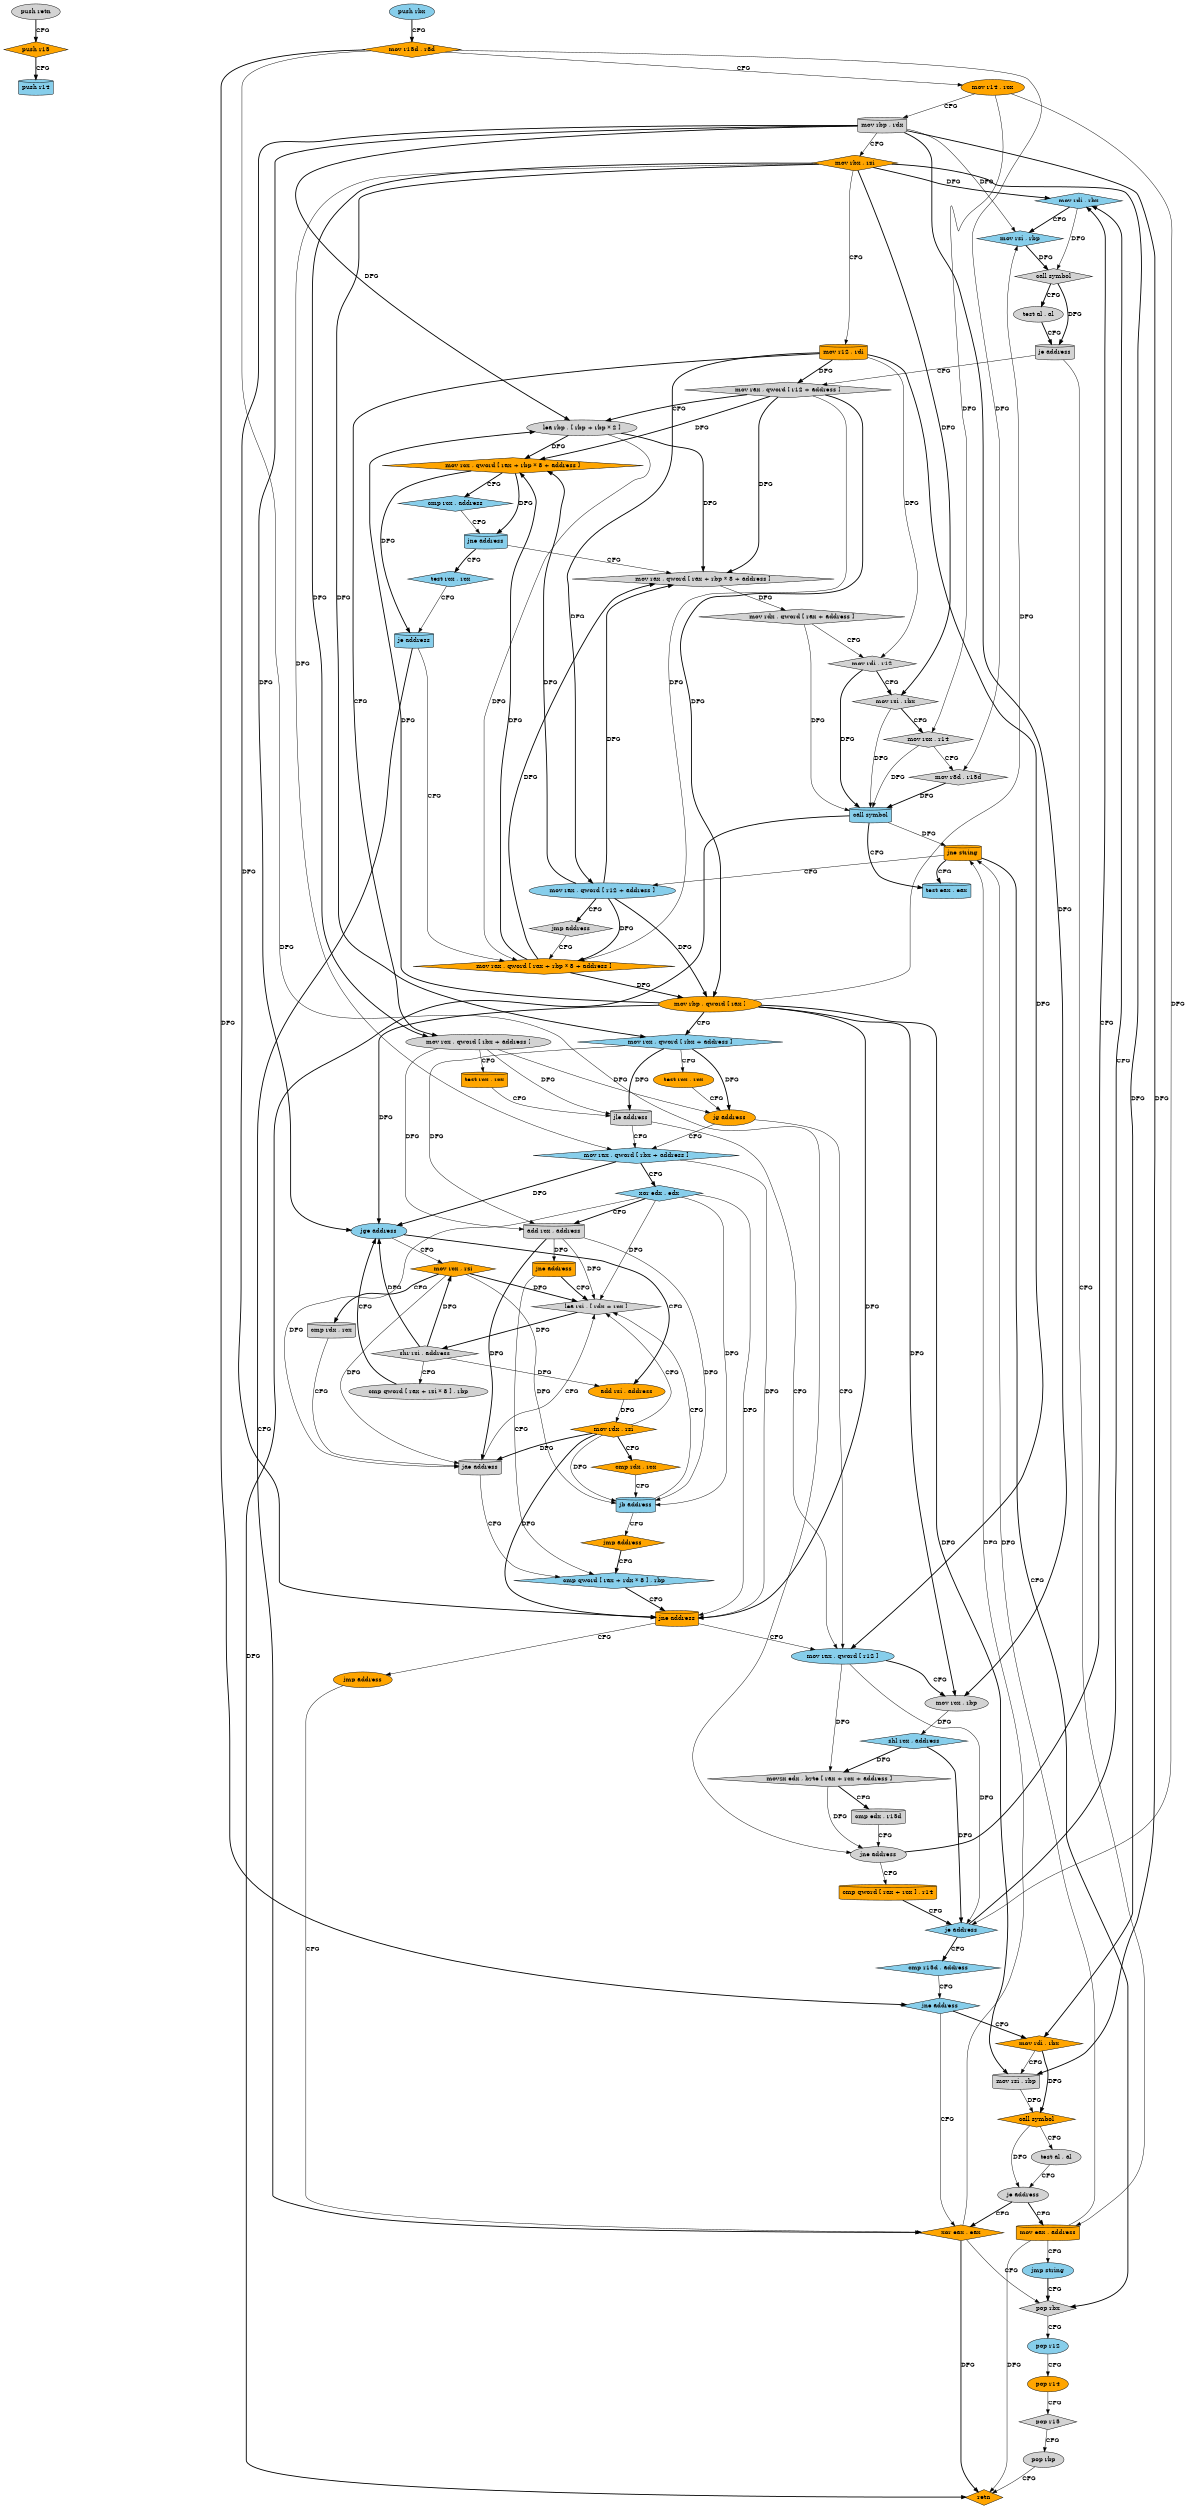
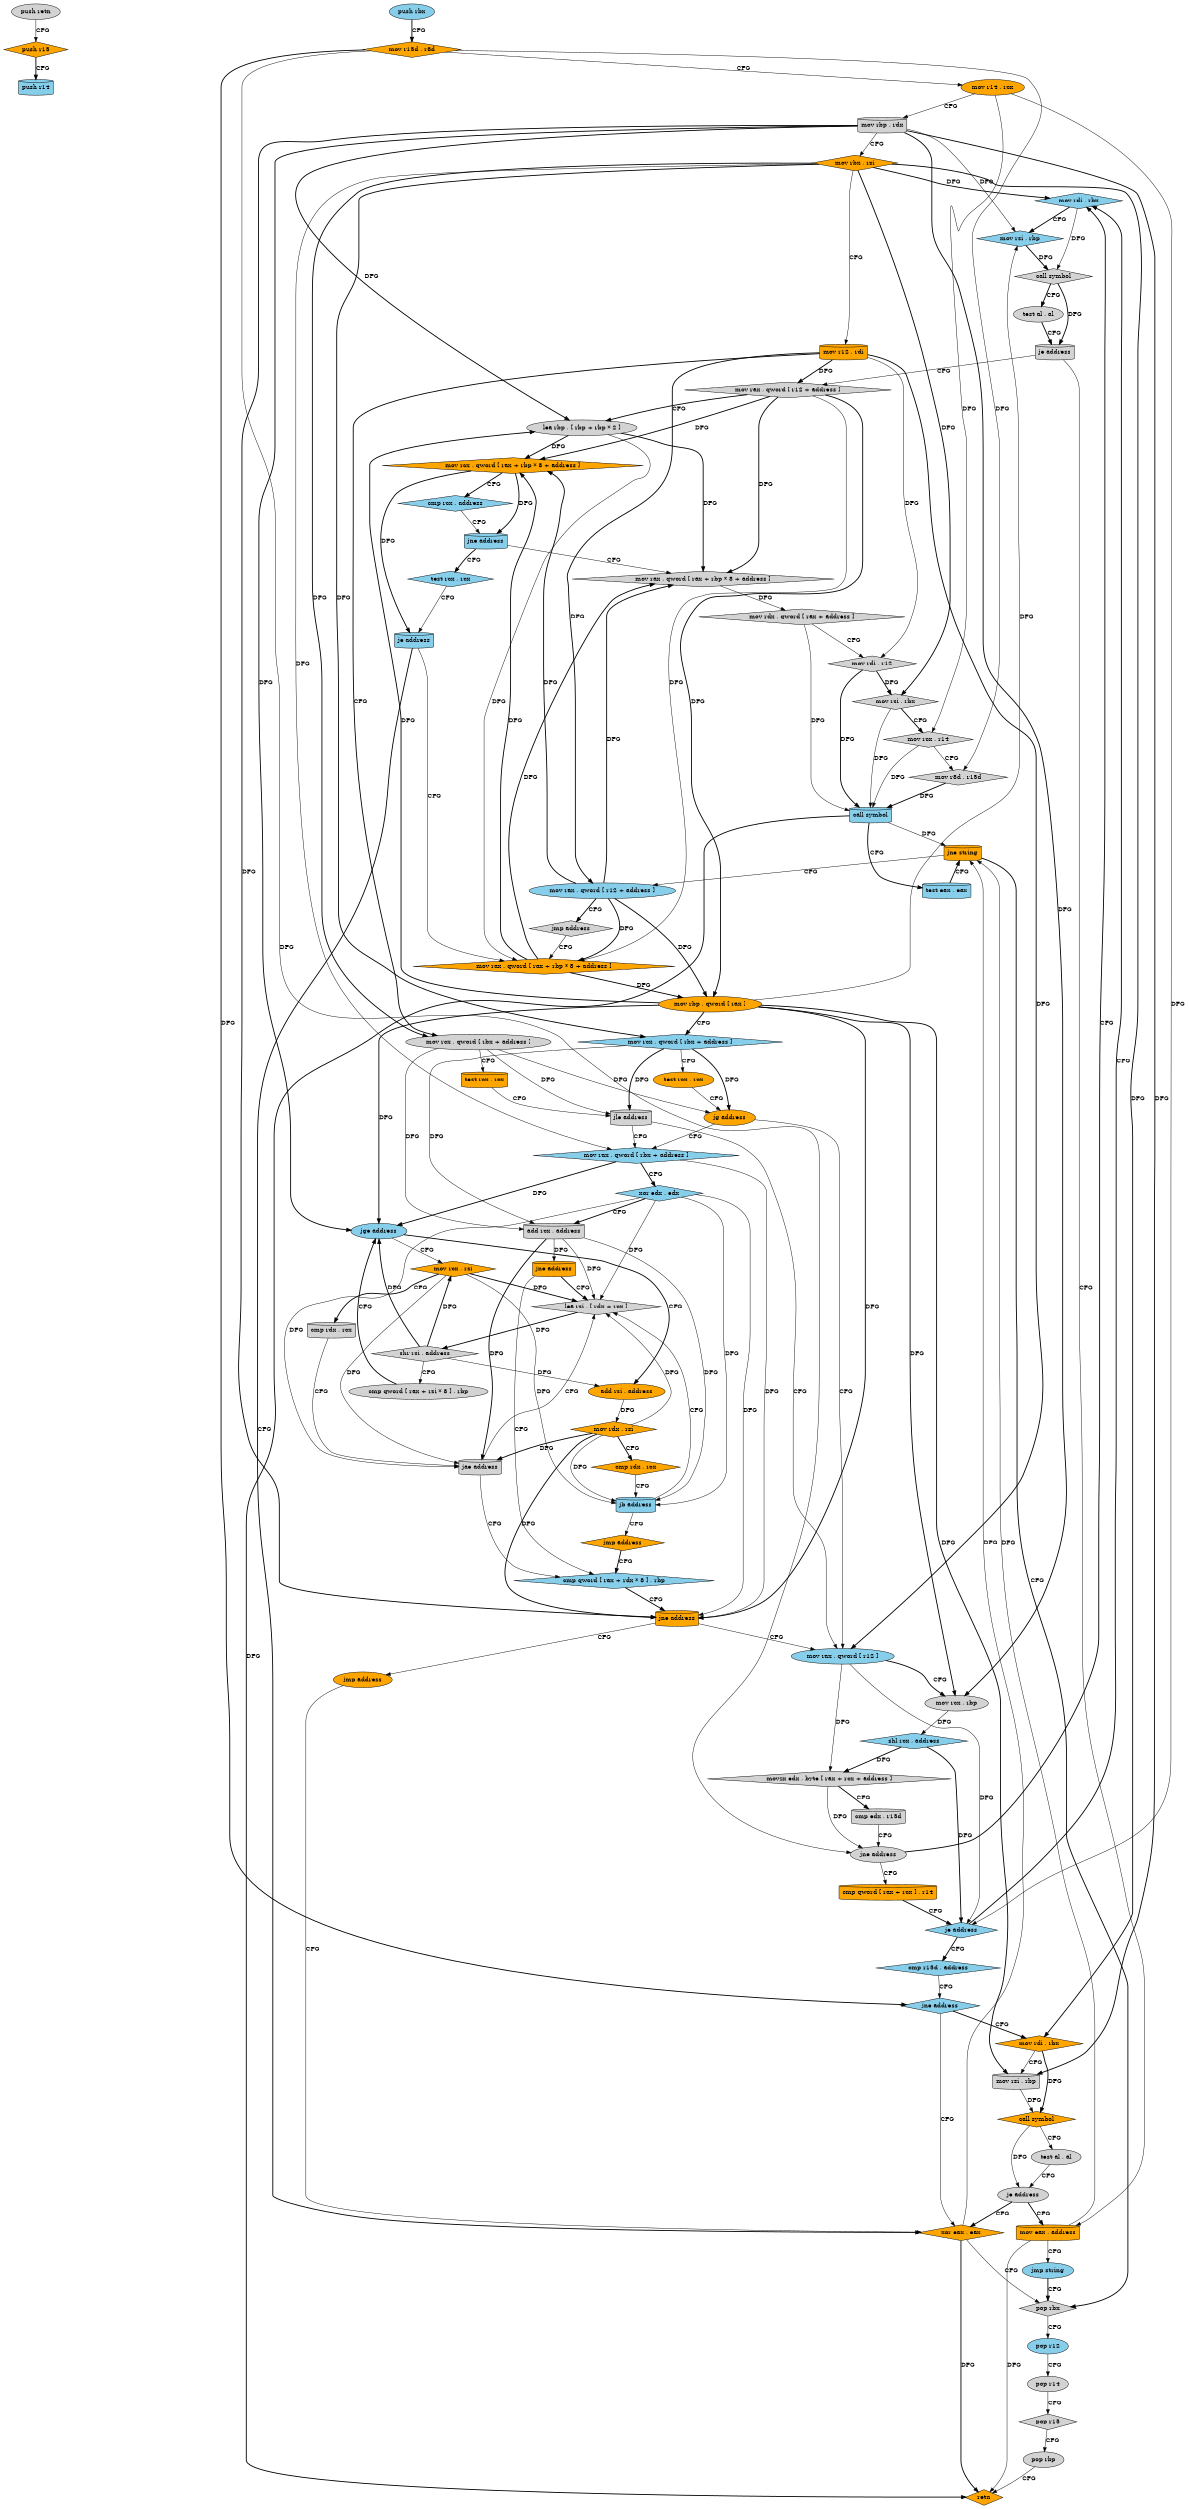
edge "push retn" -> "push r15": style bold -> solid
edge "mov rdi , r12" -> "mov rsi , rbx": label "CFG" -> "DFG"
edge "jne string" -> "test eax , eax": reversed
edge "mov rdx , rsi" -> "lea rsi , [ rdx + rcx ]": label "CFG" -> "DFG"
node "pop r14": fillcolor orange -> lightgrey
